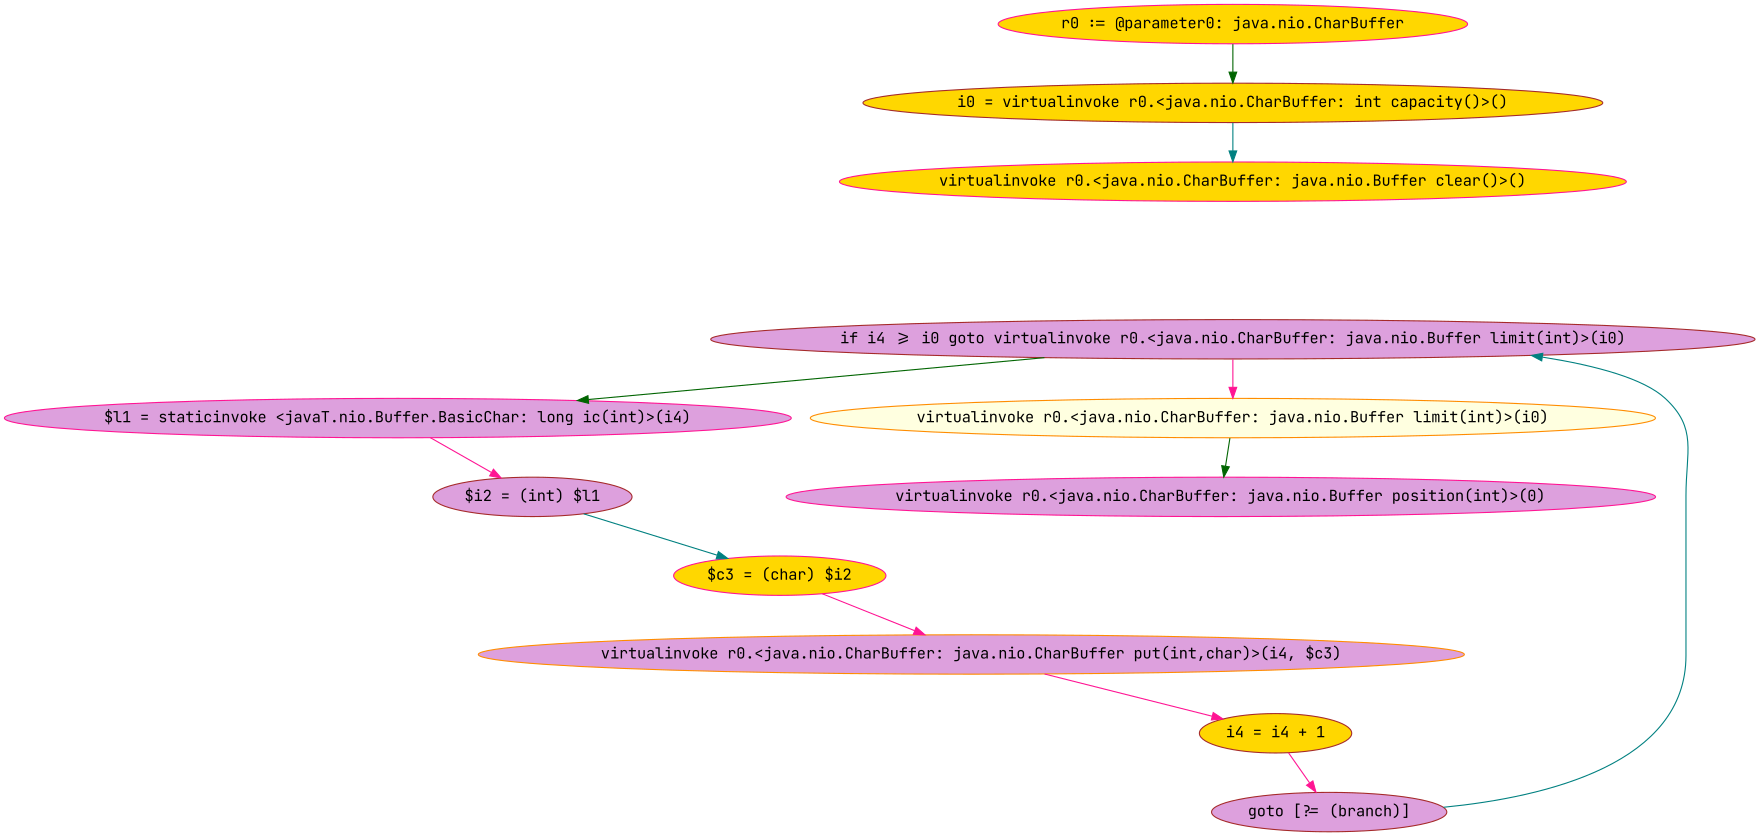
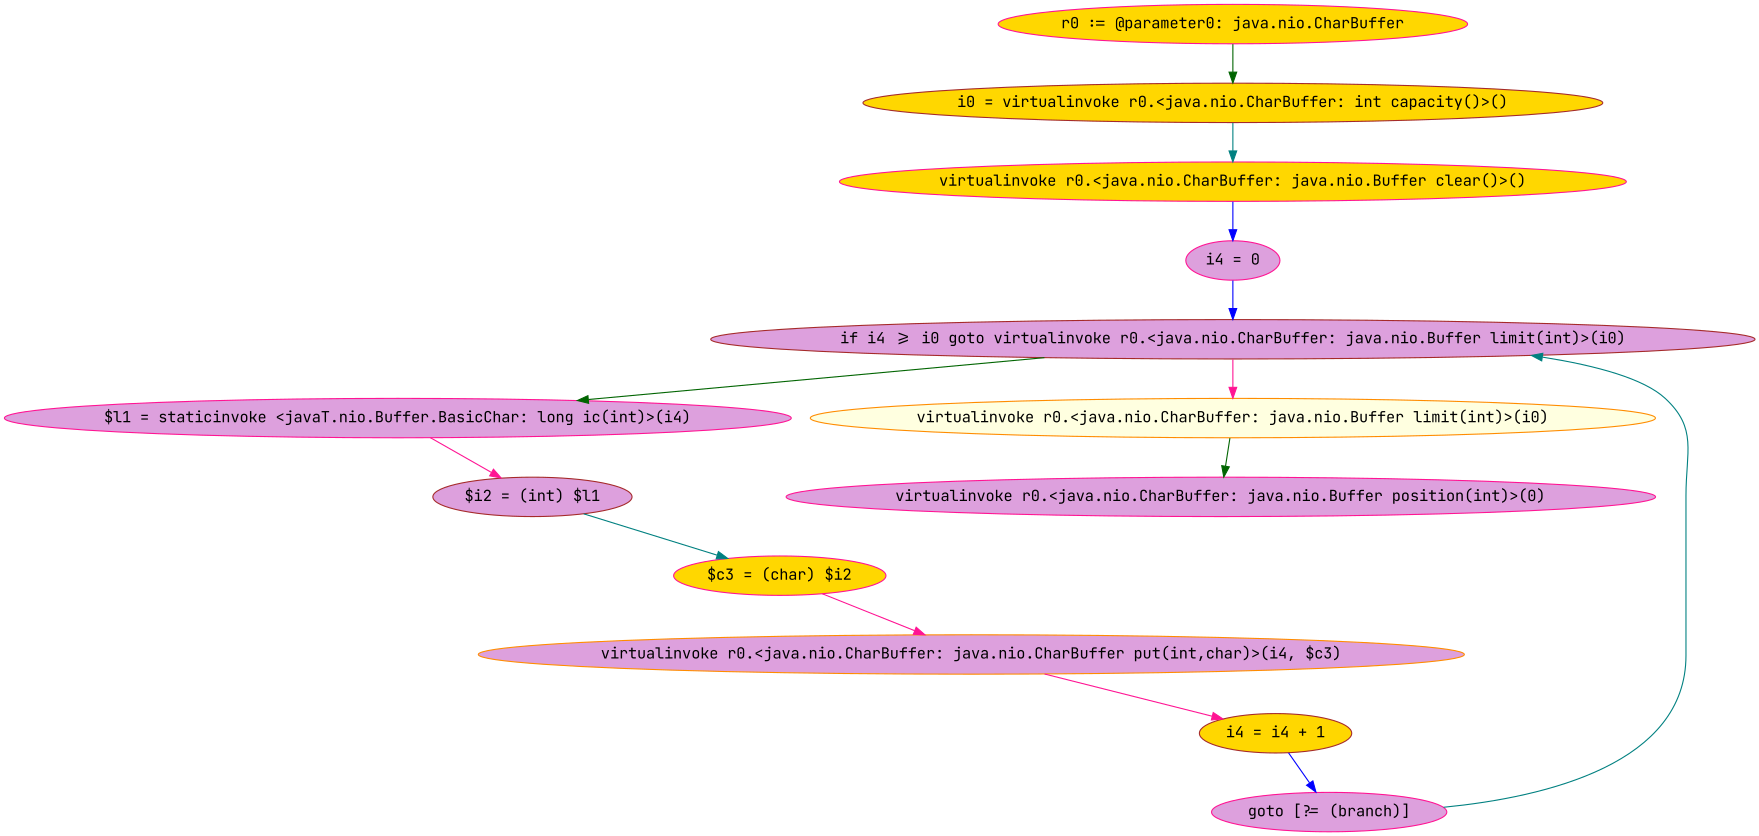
node "i4 = 0": added
edge "i4 = i4 + 1" -> "goto [?= (branch)]": color deeppink -> blue
node "goto [?= (branch)]": color brown -> deeppink
